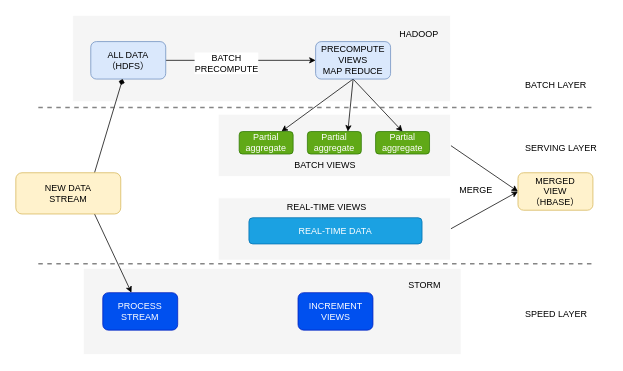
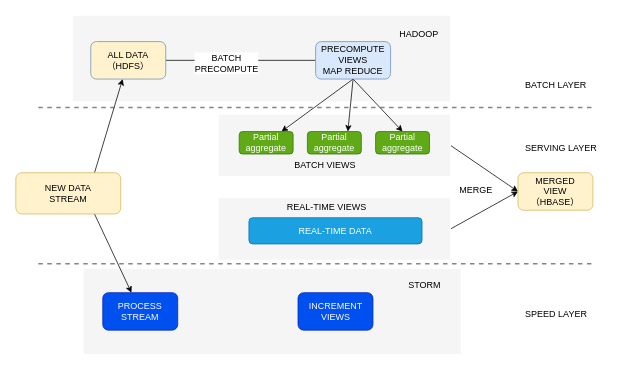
node "ALL DATA （HDFS）": fillcolor #dae8fc -> #fff2cc
edge "ALL DATA （HDFS）" -> "PRECOMPUTE VIEWS MAP REDUCE": arrowhead classic -> none
edge "NEW DATA STREAM" -> "ALL DATA （HDFS）": arrowhead diamond -> classic
